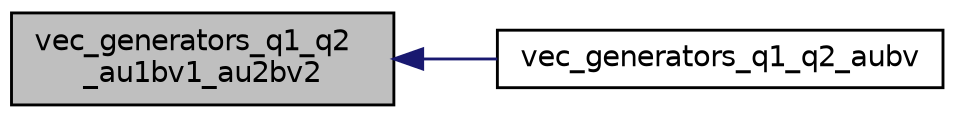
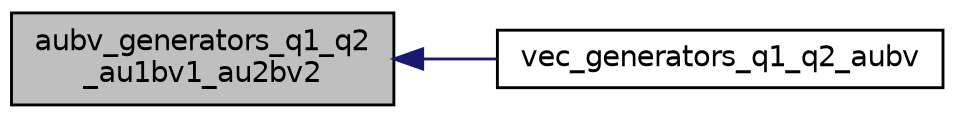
node "vec_generators_q1_q2 _au1bv1_au2bv2": label "vec_generators_q1_q2 _au1bv1_au2bv2" -> "aubv_generators_q1_q2 _au1bv1_au2bv2"
